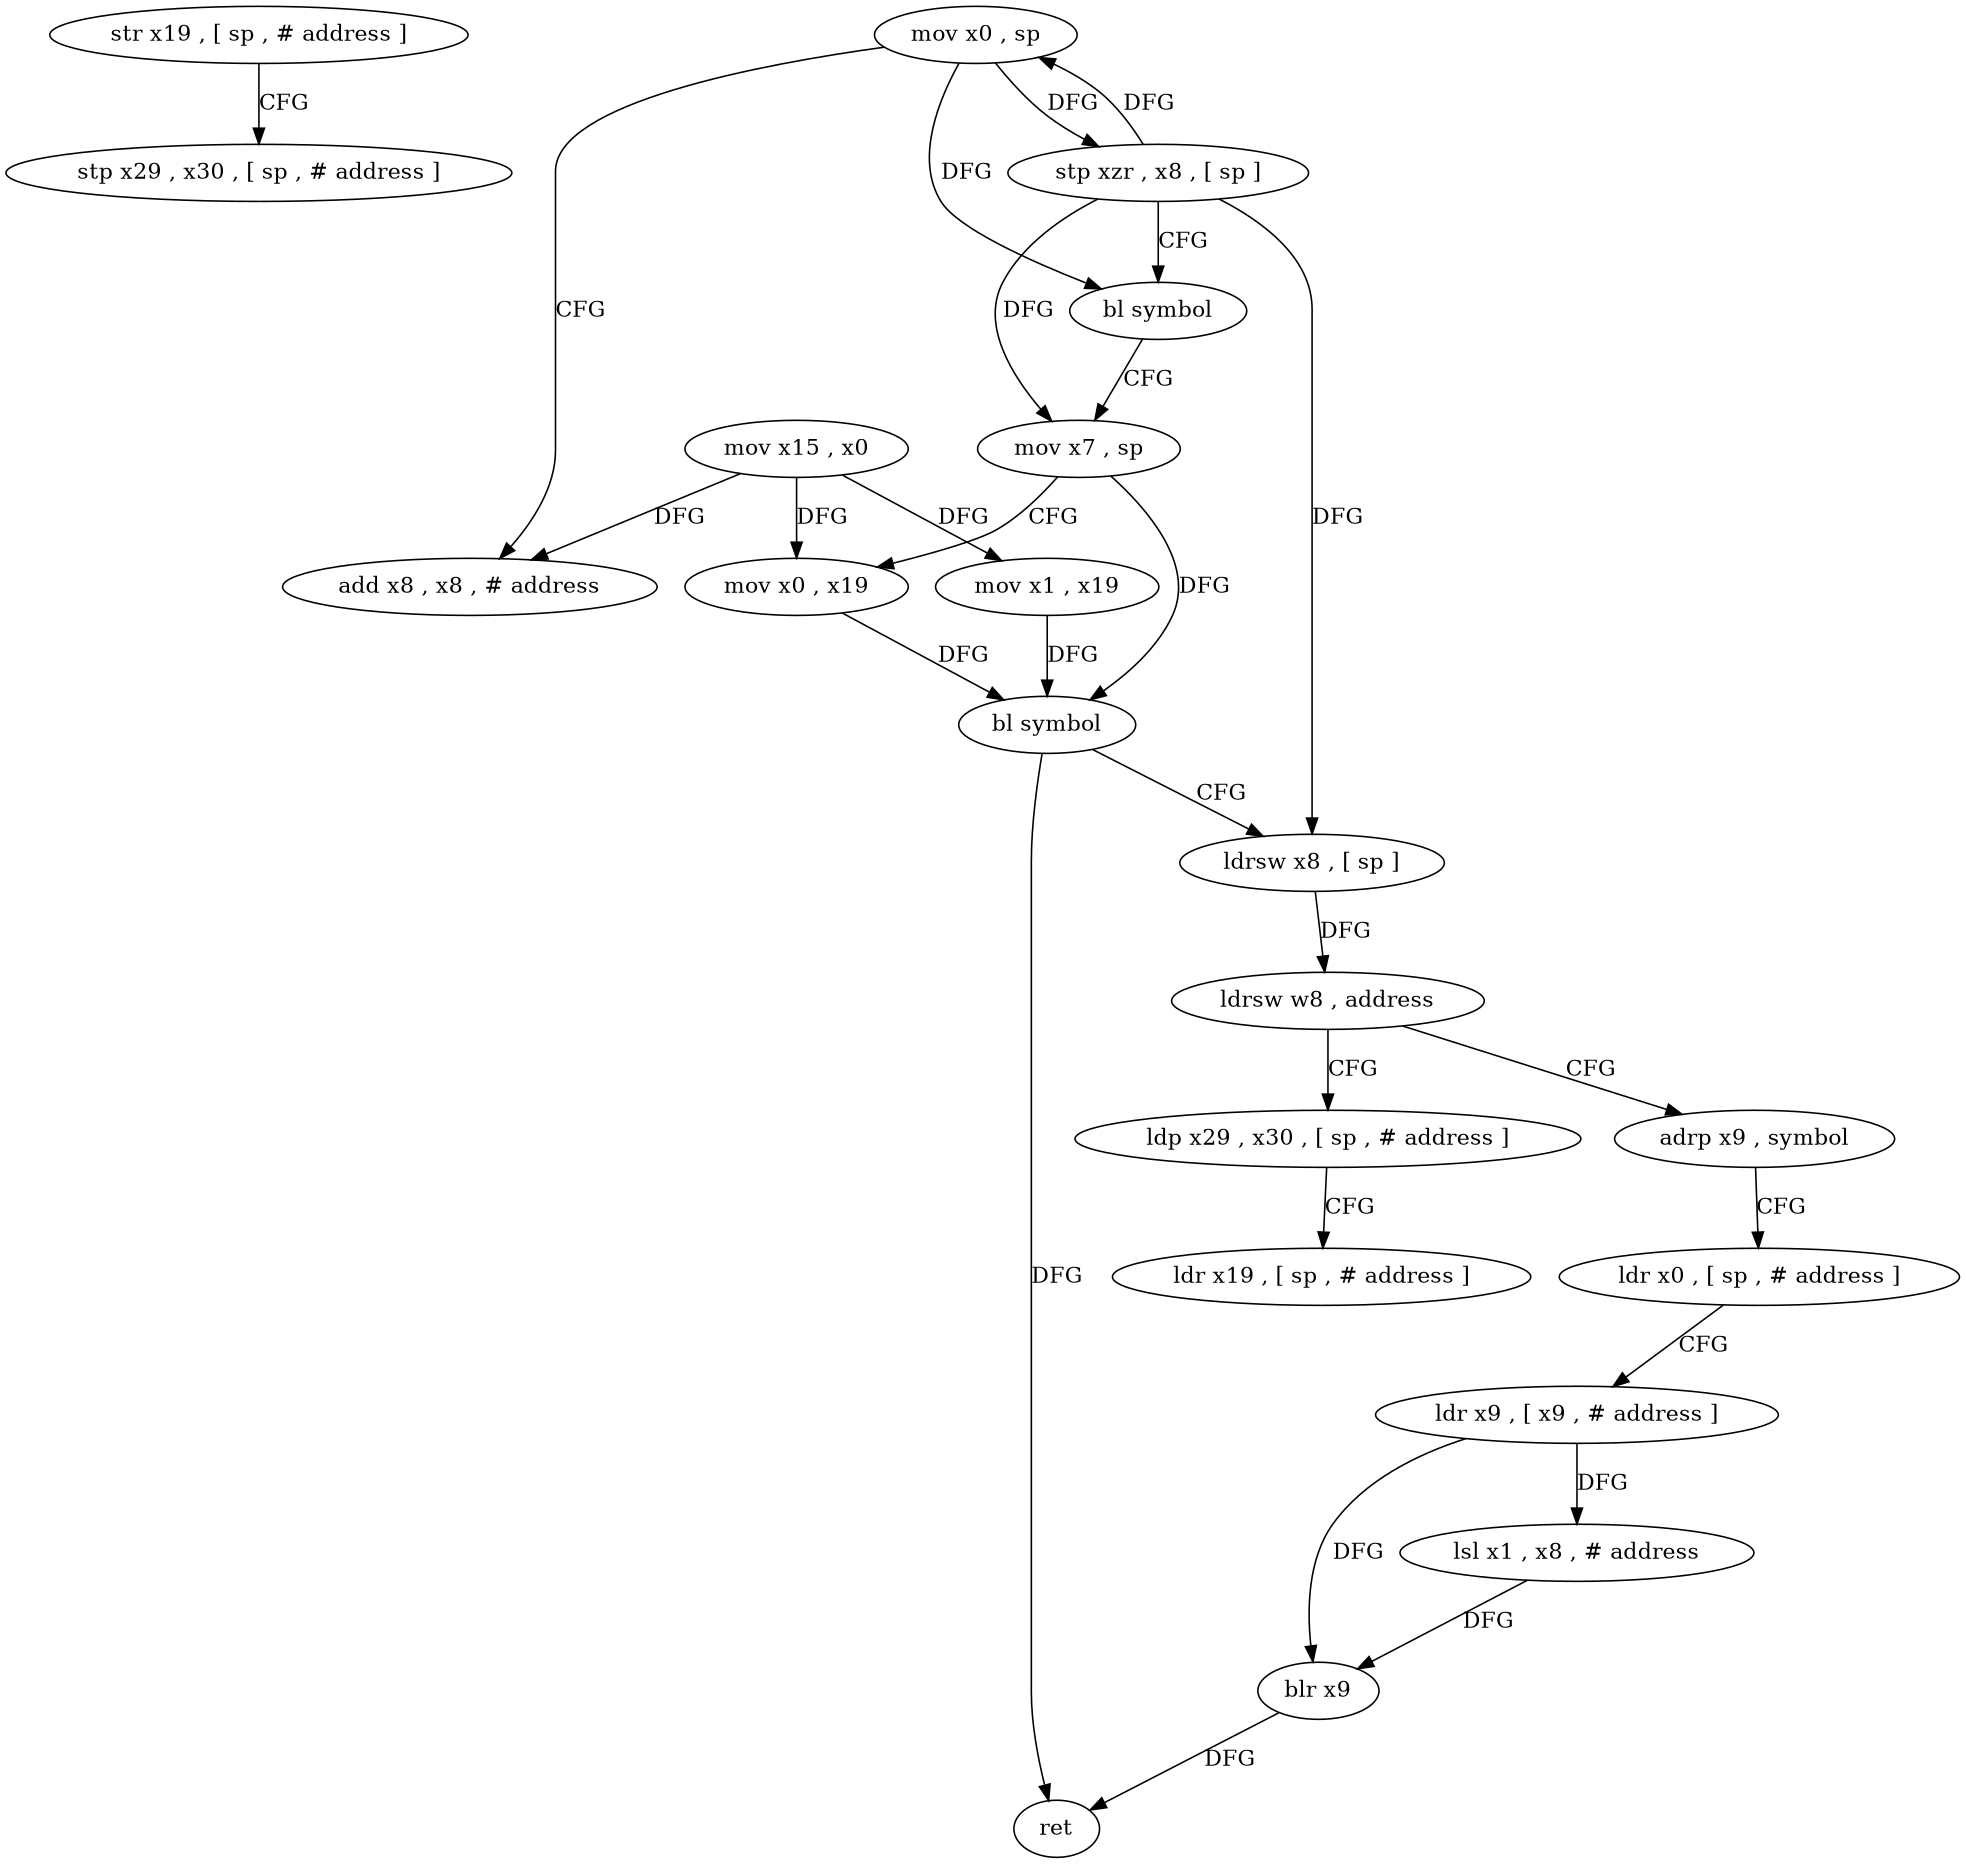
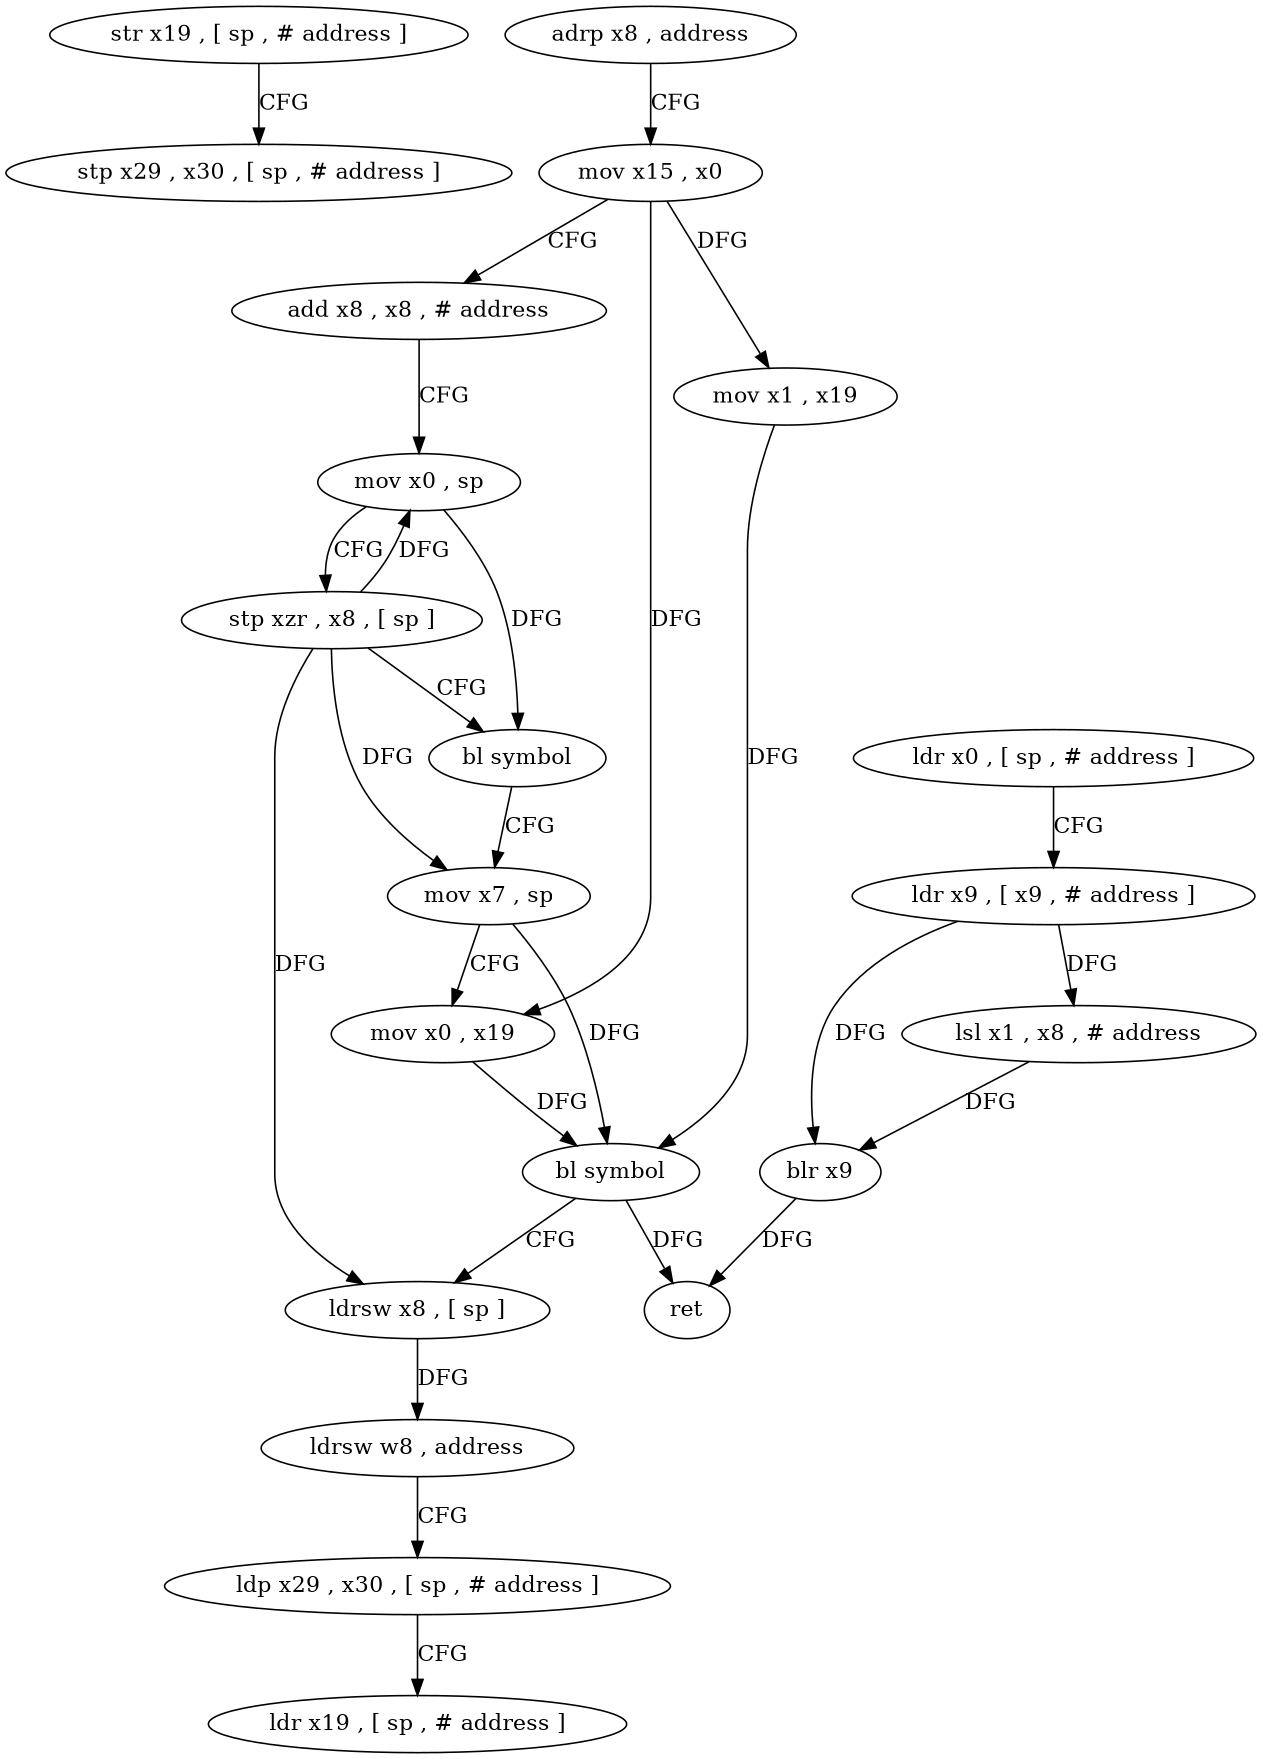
node "adrp x8 , address": added
edge "mov x0 , sp" -> "stp xzr , x8 , [ sp ]": label "DFG" -> "CFG"
edge "mov x0 , sp" -> "add x8 , x8 , # address": reversed
edge "mov x15 , x0" -> "add x8 , x8 , # address": label "DFG" -> "CFG"
node "adrp x9 , symbol": removed
